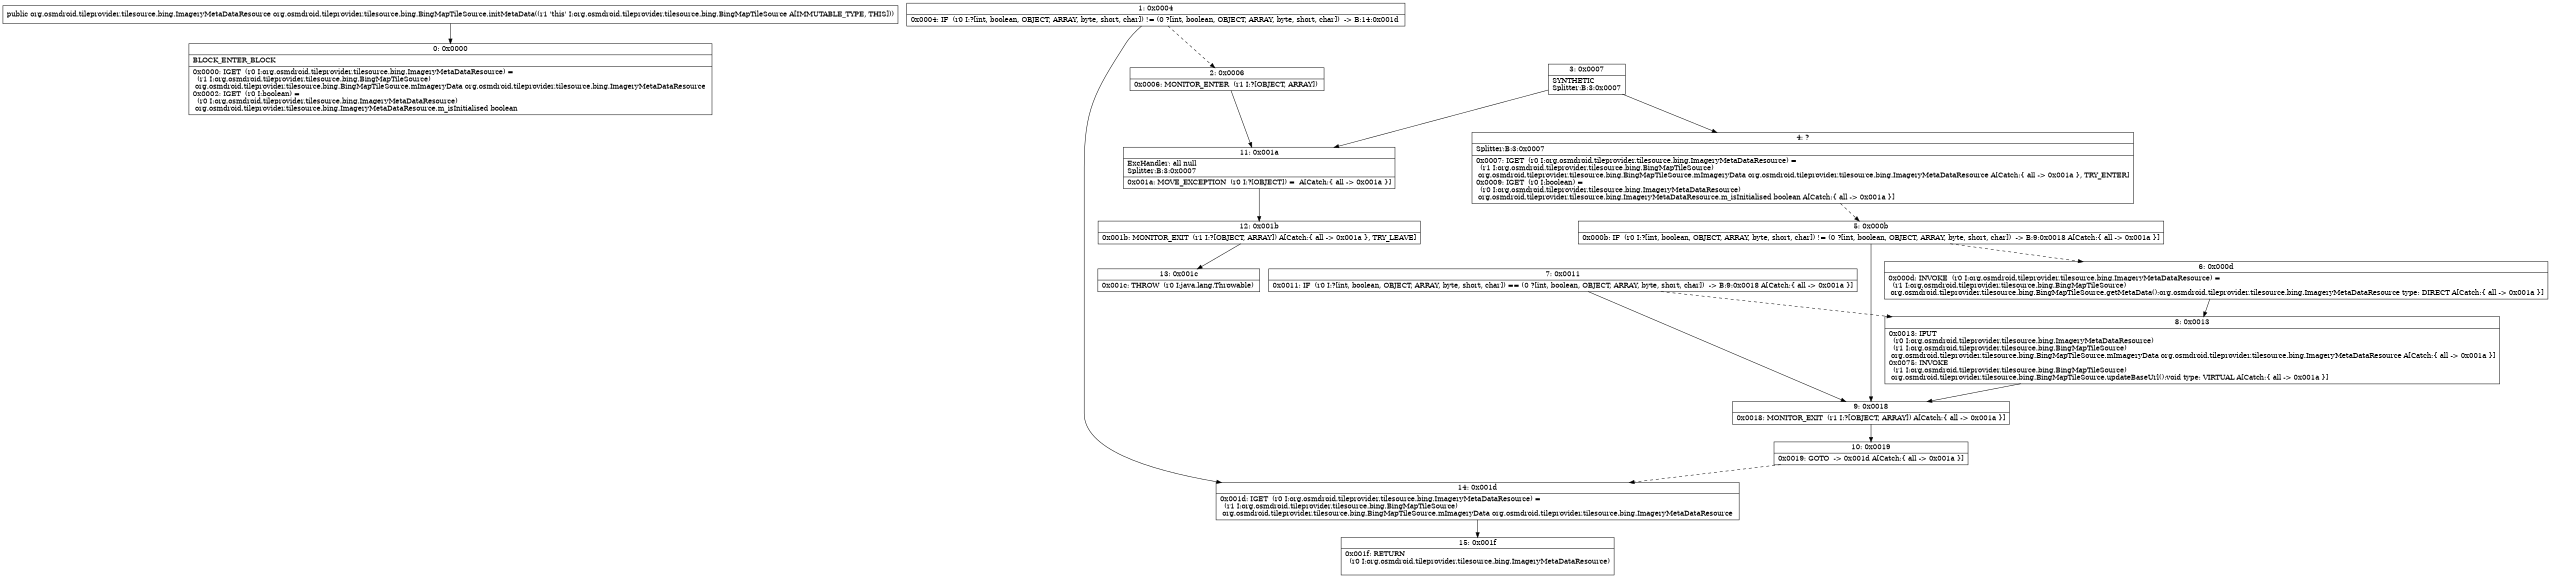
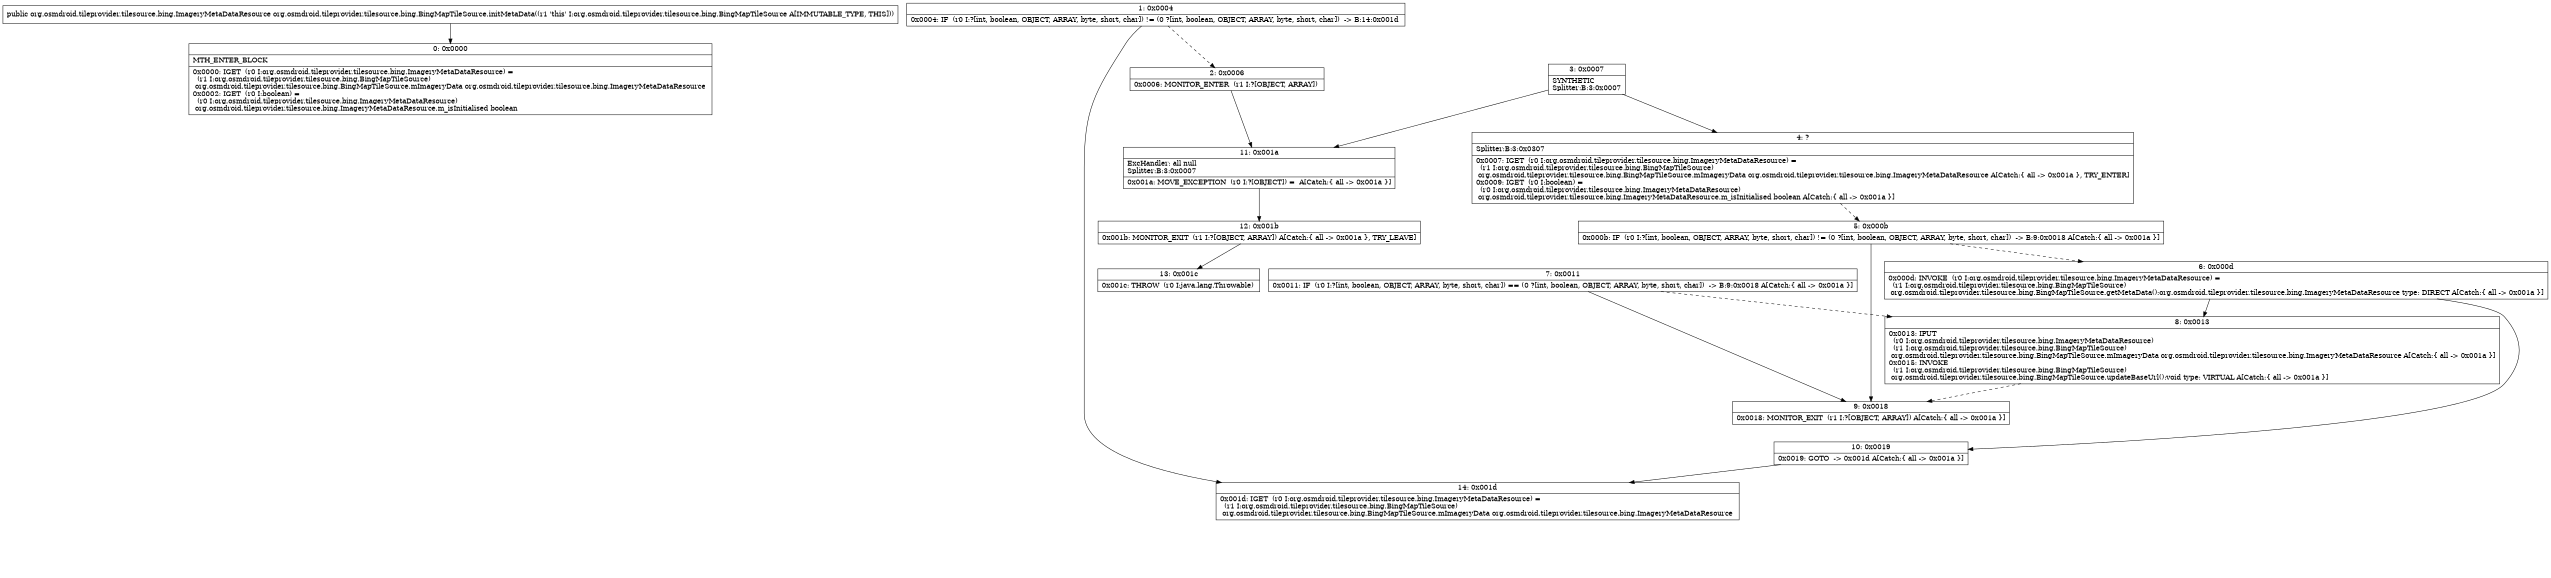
node "0: 0x0000": text "BLOCK_ENTER_BLOCK" -> "MTH_ENTER_BLOCK"
node "4: ?": text "Splitter:B:3:0x0007" -> "Splitter:B:3:0x0307"
node "8: 0x0013": text "0x0075: INVOKE" -> "0x0015: INVOKE"
edge "8: 0x0013" -> "9: 0x0018": style solid -> dashed
edge "9: 0x0018" -> "10: 0x0019": now "6: 0x000d" -> "10: 0x0019"
edge "10: 0x0019" -> "14: 0x001d": style dashed -> solid
node "15: 0x001f": removed
